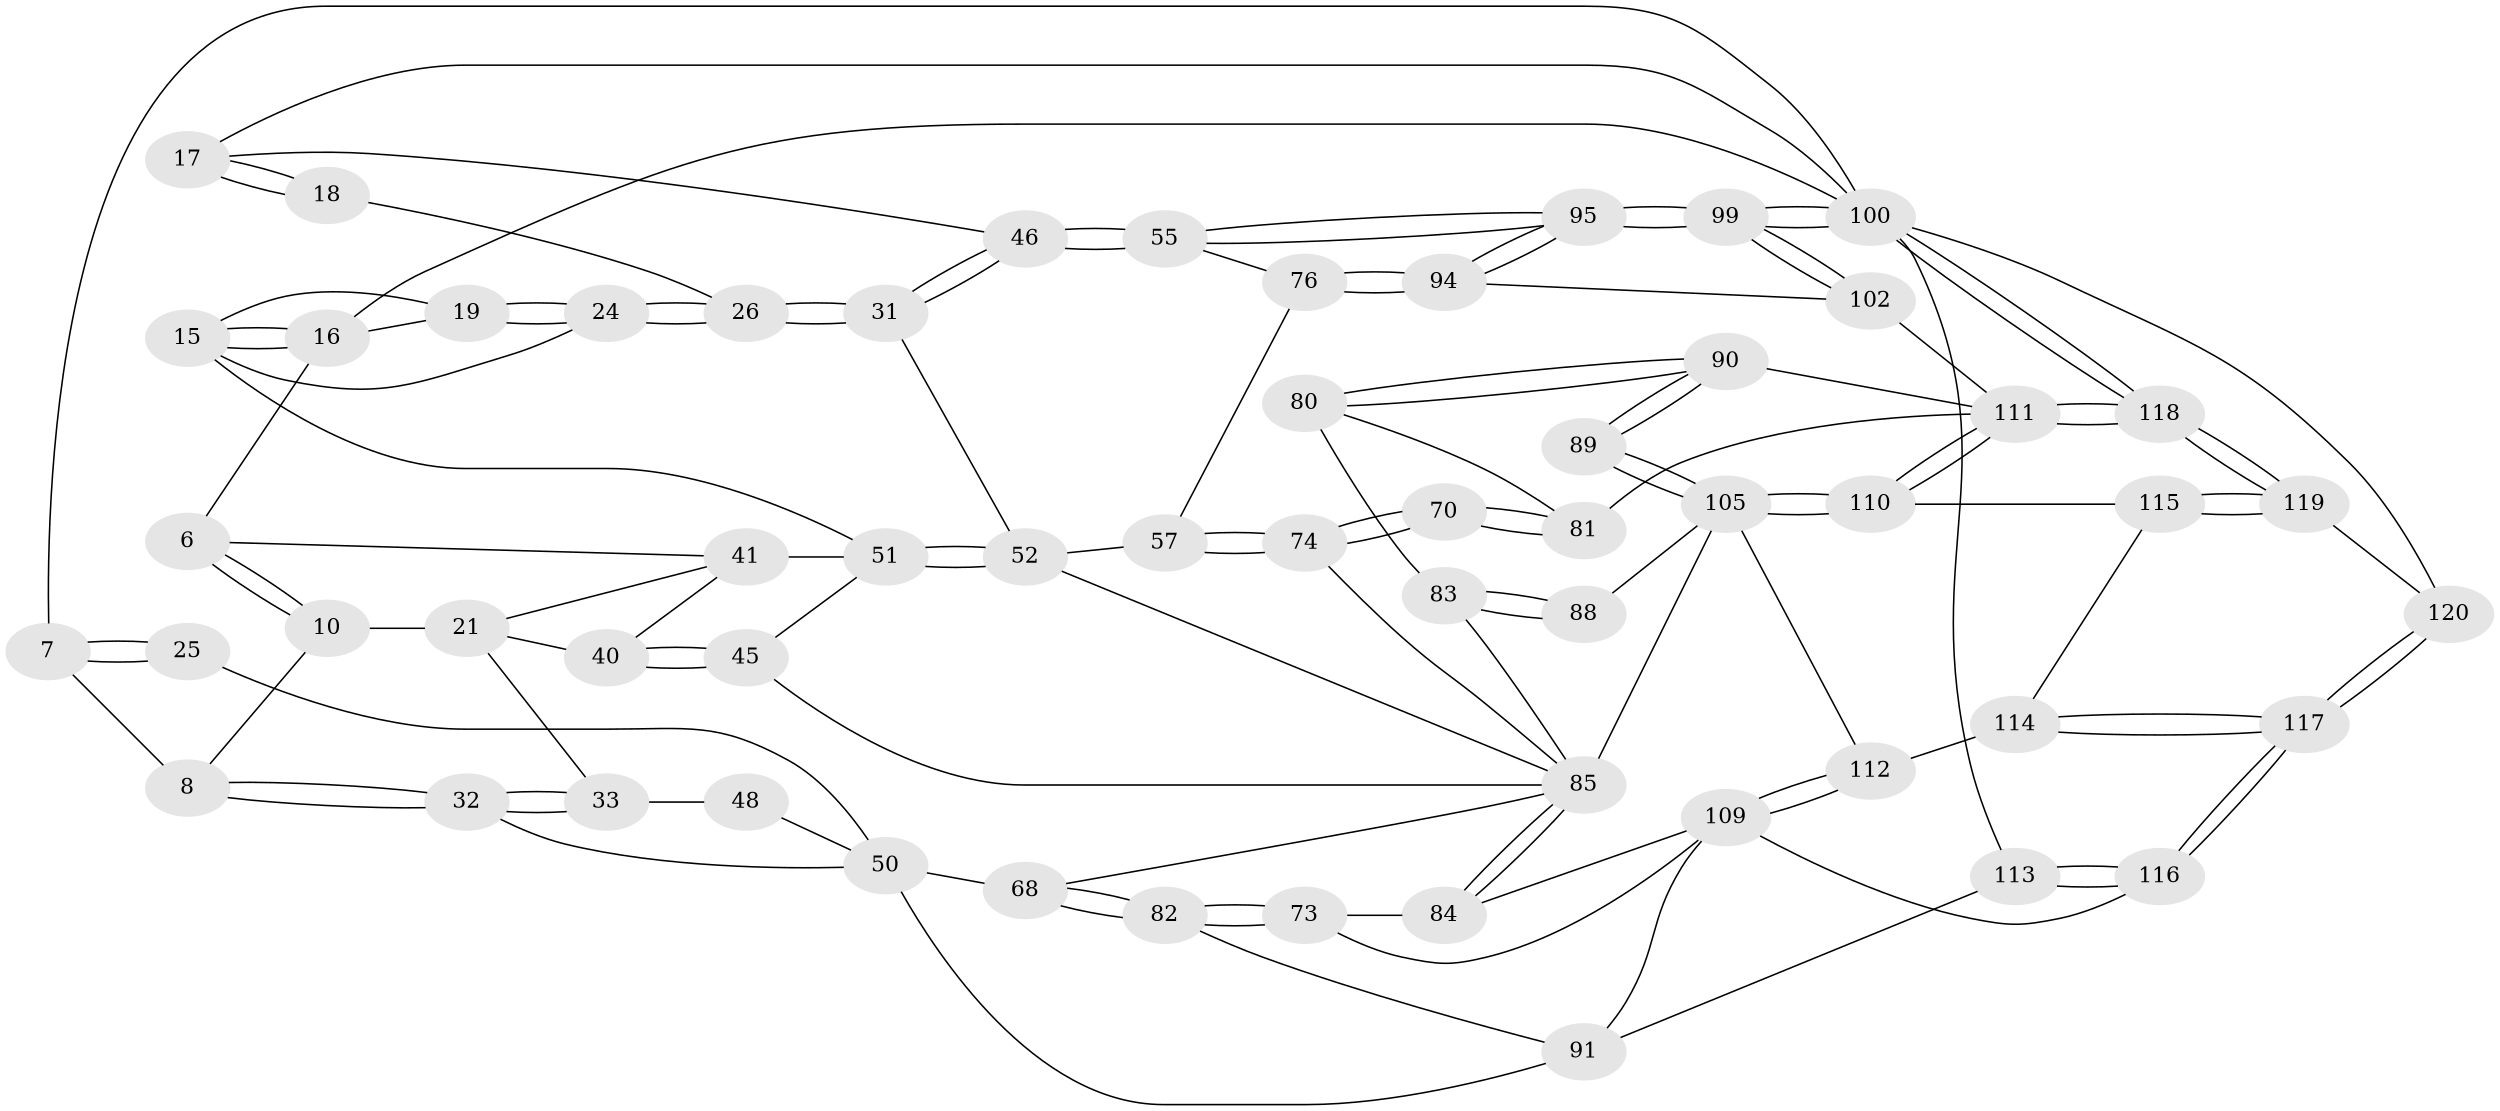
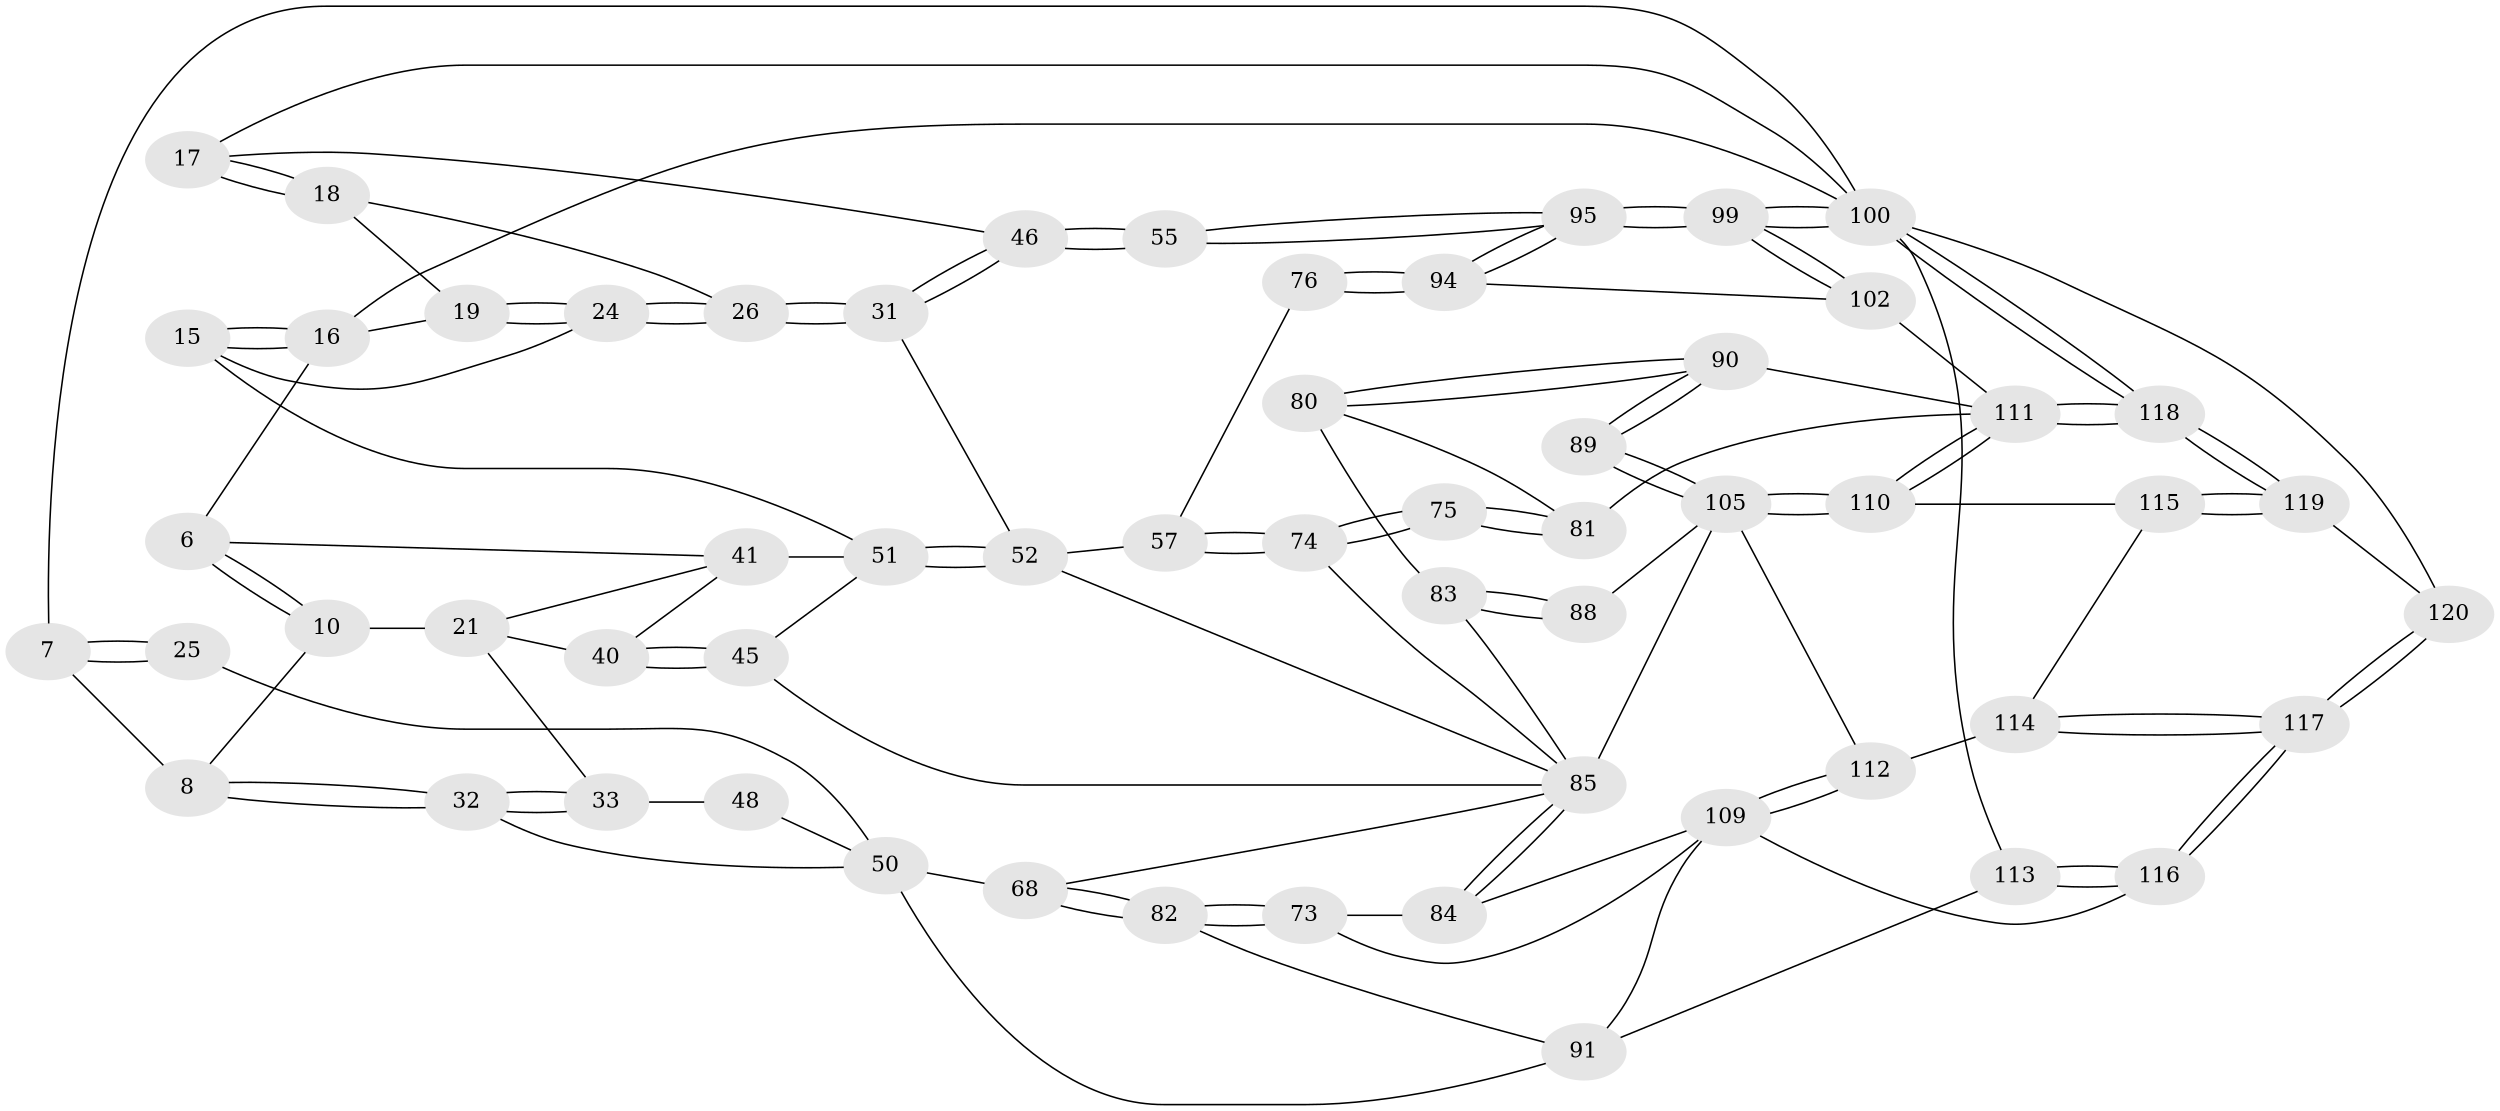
edge "55" -- "76": removed
edge "19" -- "15": now "19" -- "18"
node "70": label "70" -> "75"
